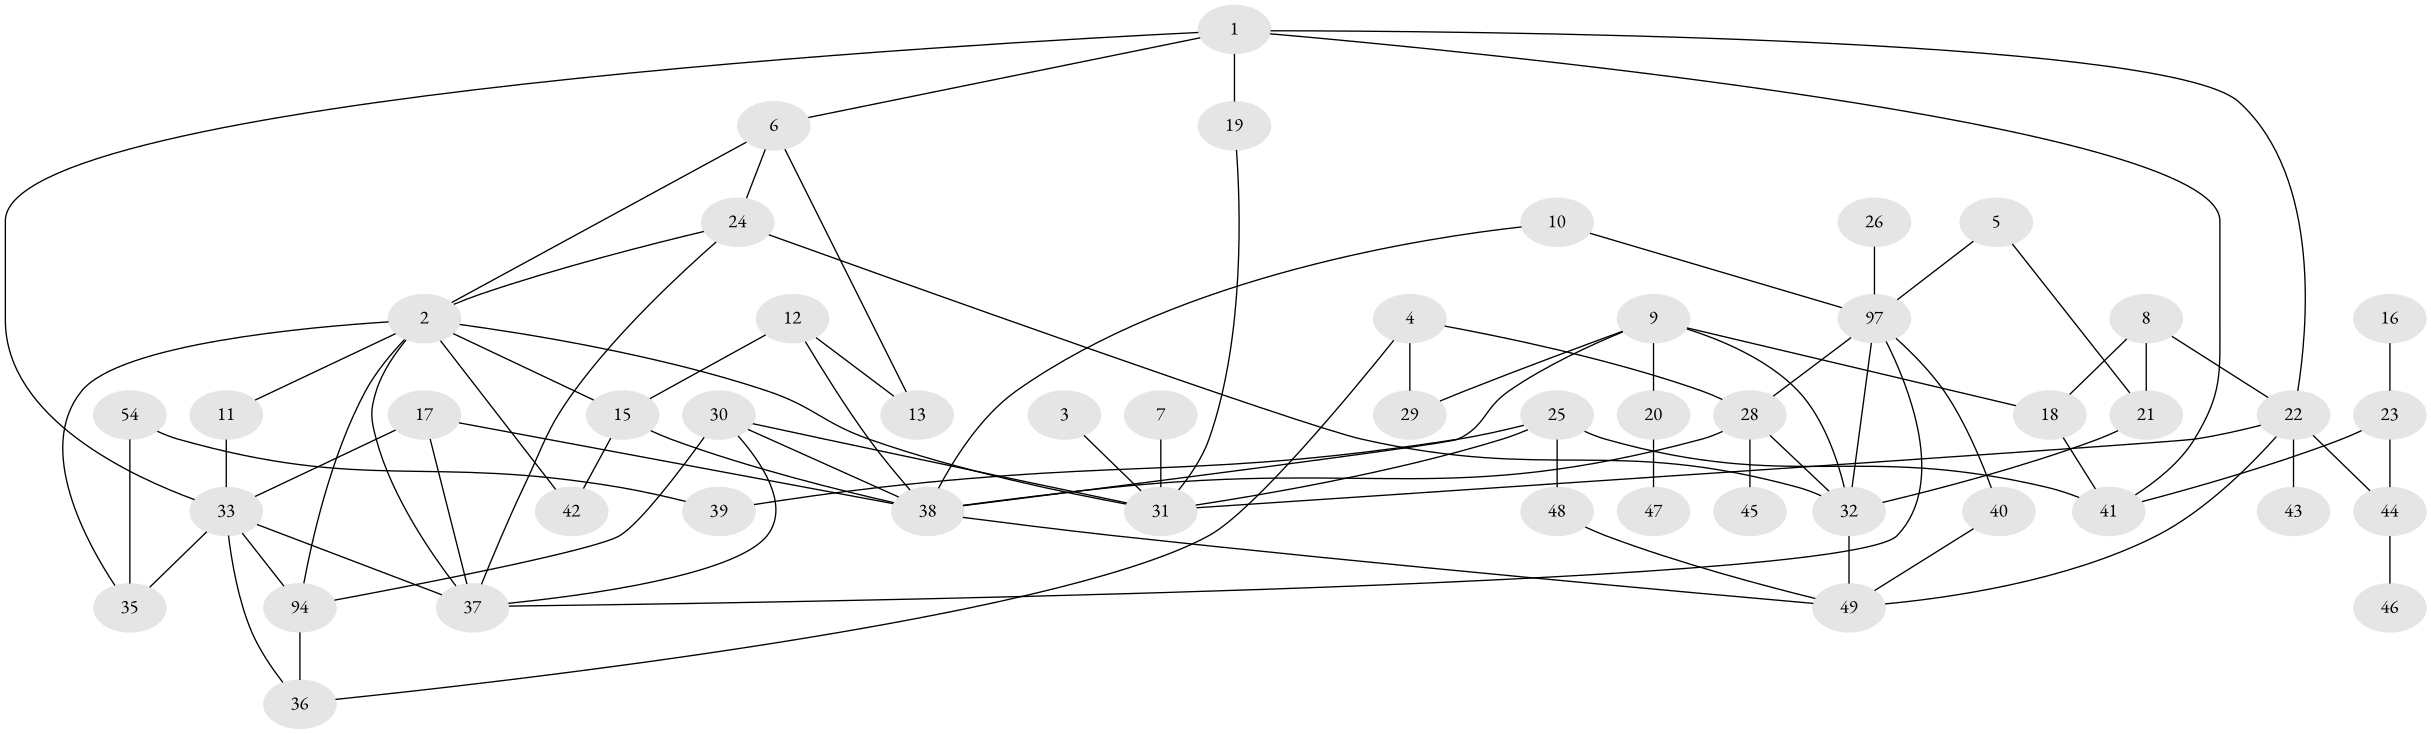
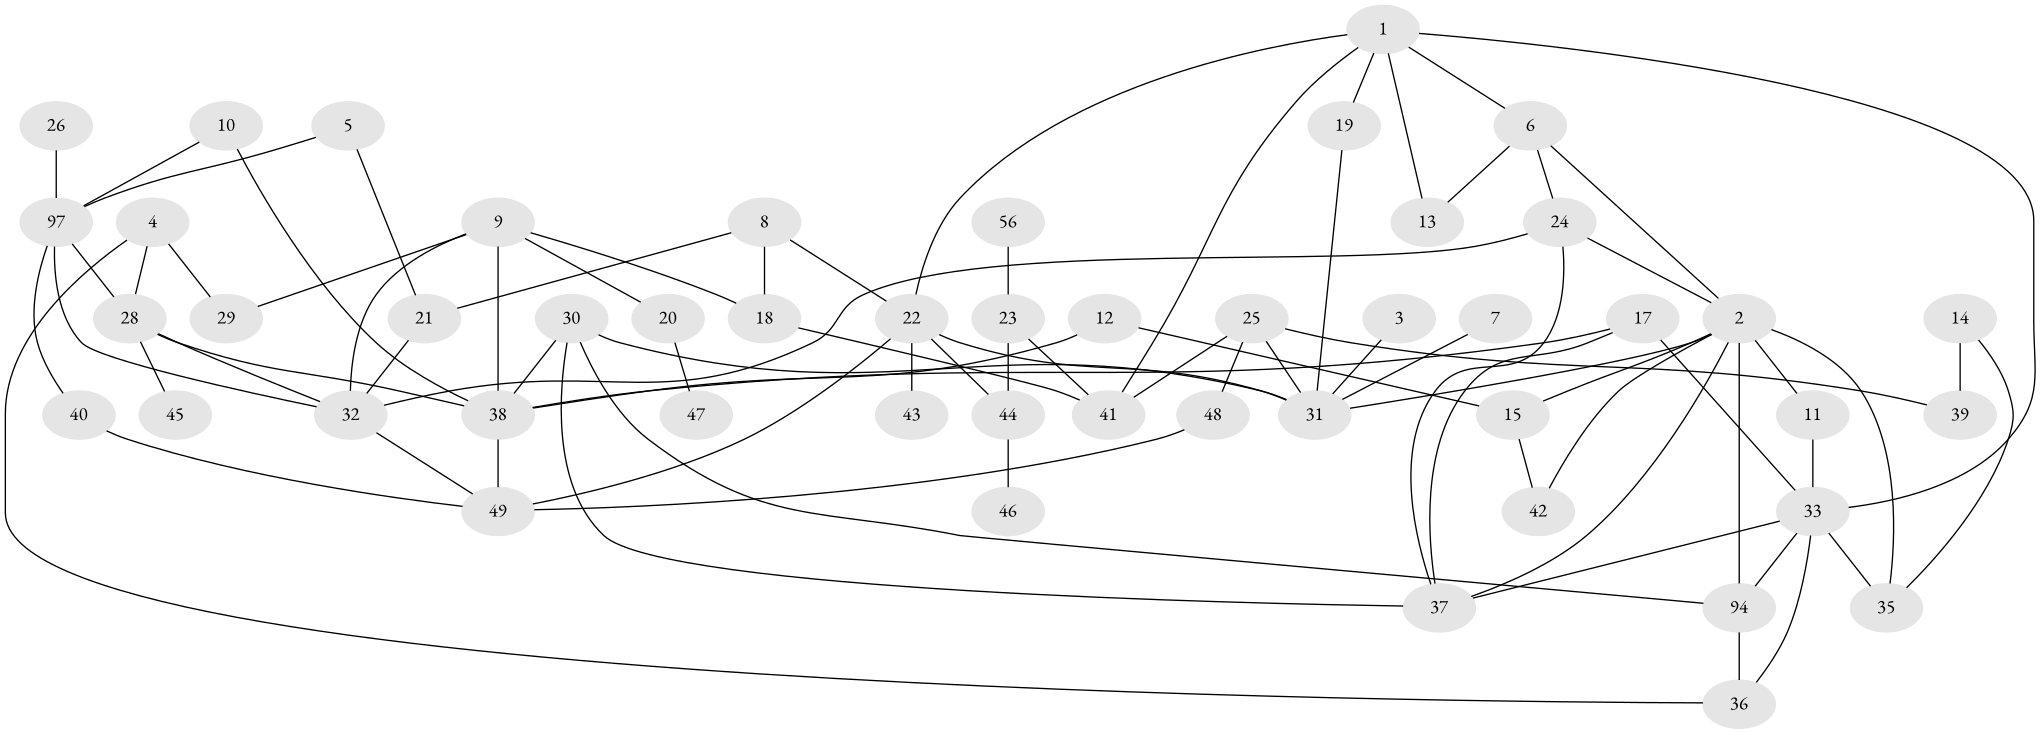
node "16": label "16" -> "56"
edge "12" -- "13": now "1" -- "13"
node "54": label "54" -> "14"
edge "15" -- "38": removed
edge "97" -- "37": removed
